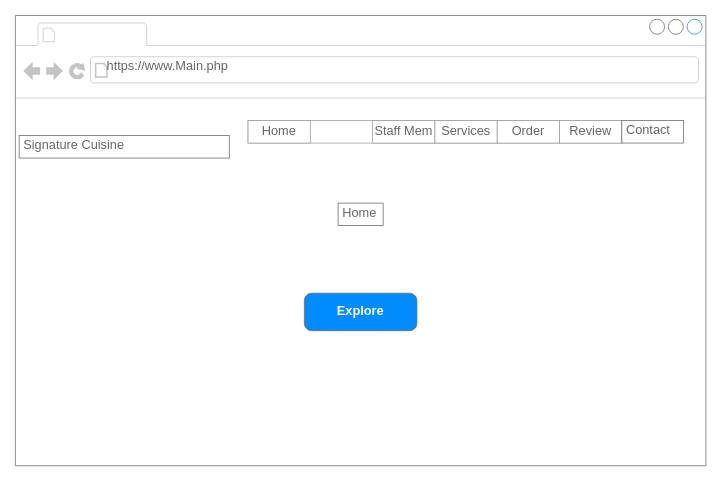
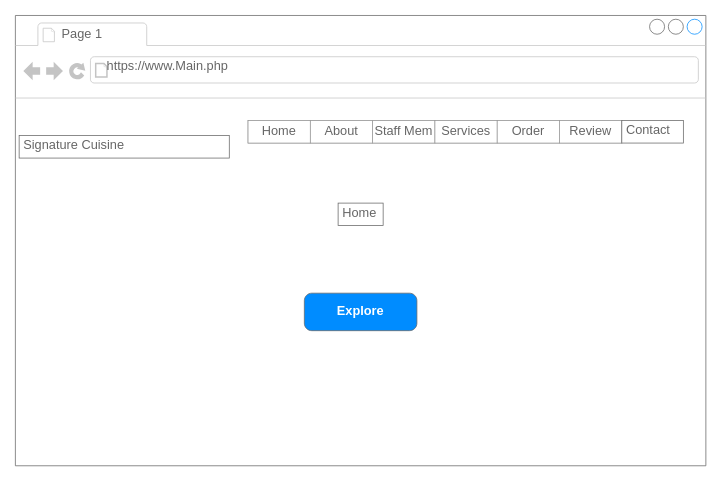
node "Page 1": added
node "About": added
